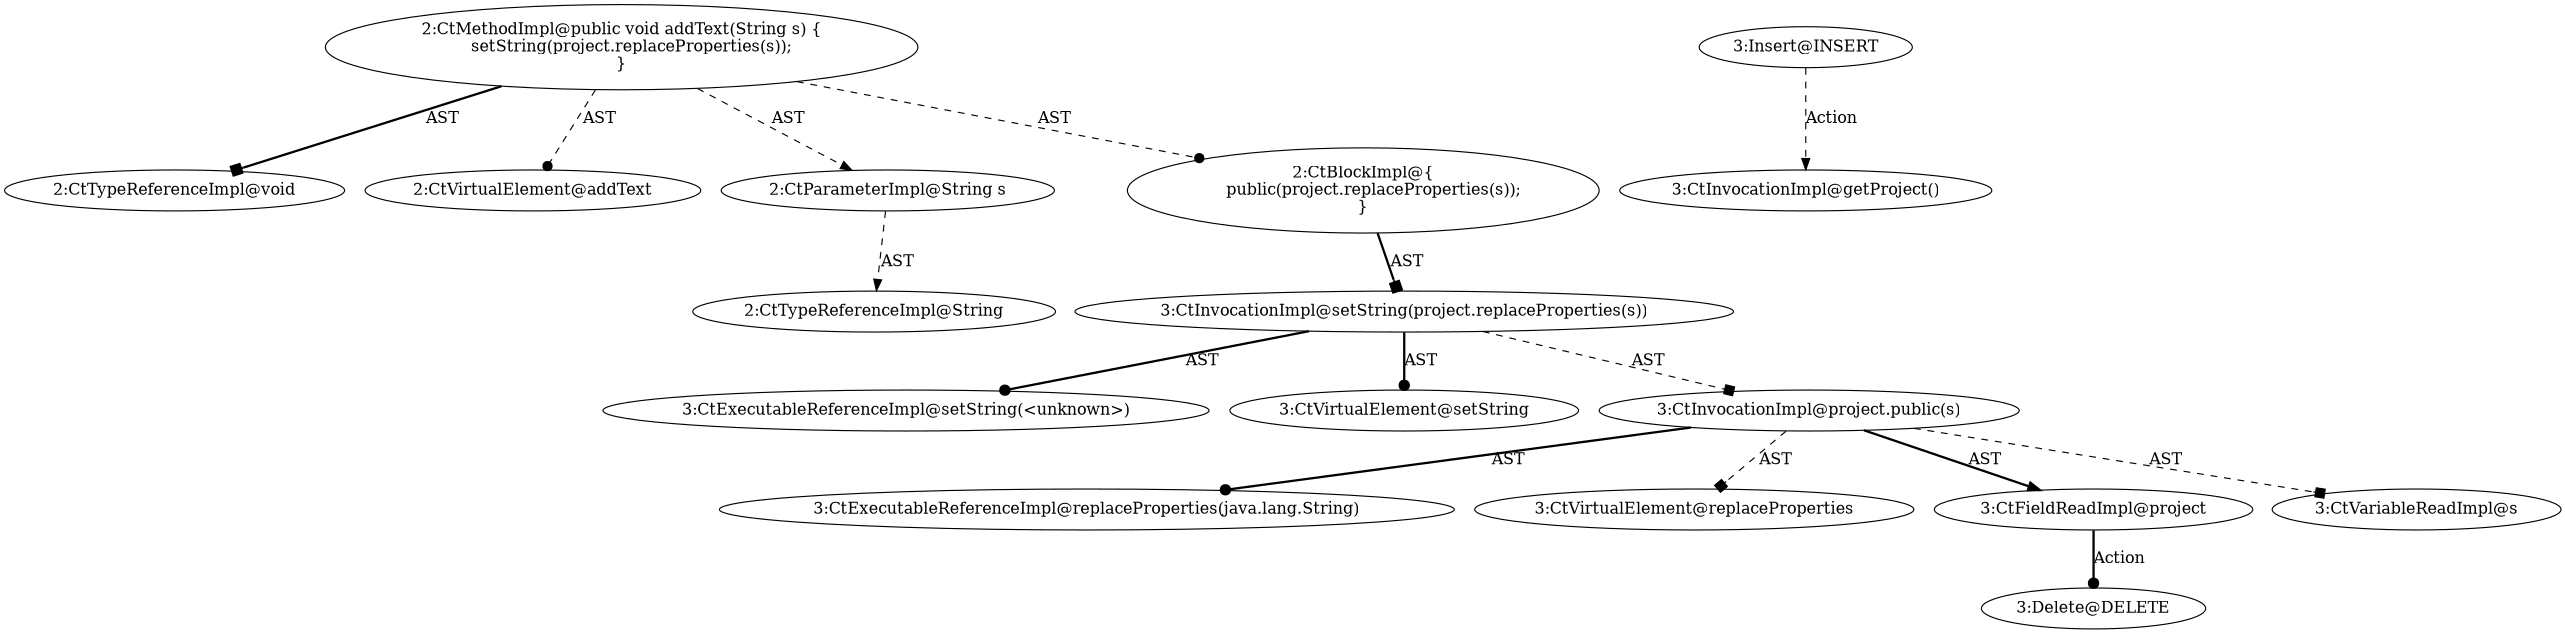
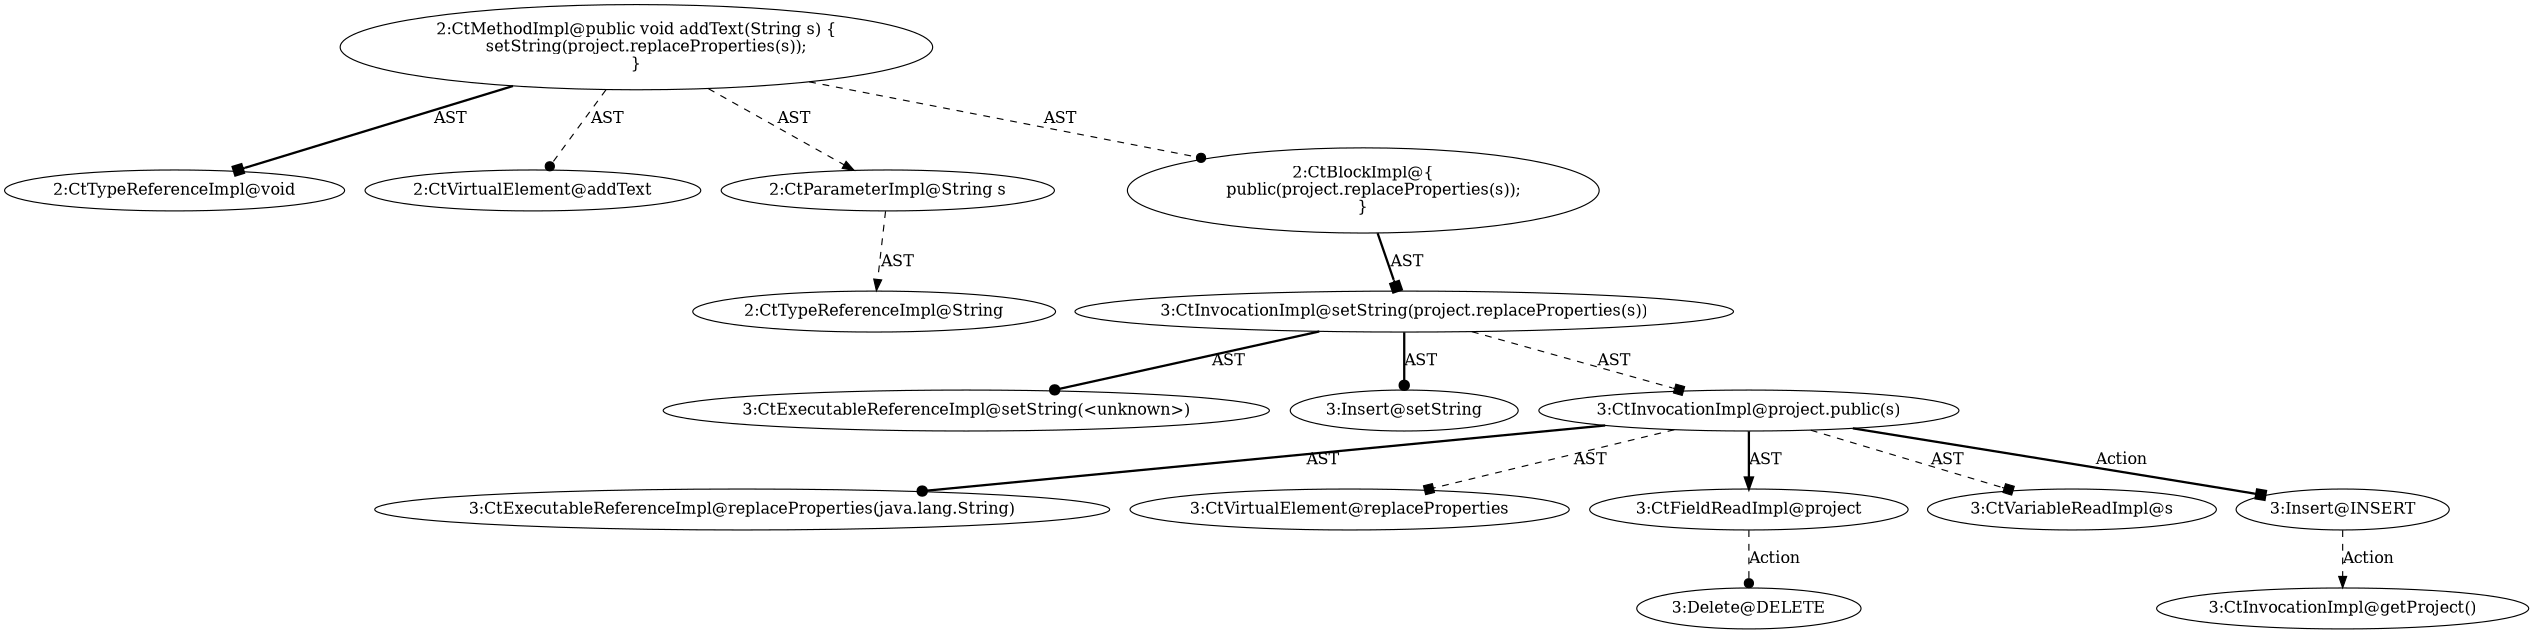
node "3:CtVirtualElement@setString": label "3:CtVirtualElement@setString" -> "3:Insert@setString"
edge "3:CtInvocationImpl@project.public(s)" -> "3:Insert@INSERT": added, label "Action"
edge "3:CtFieldReadImpl@project" -> "3:Delete@DELETE": style bold -> dashed
